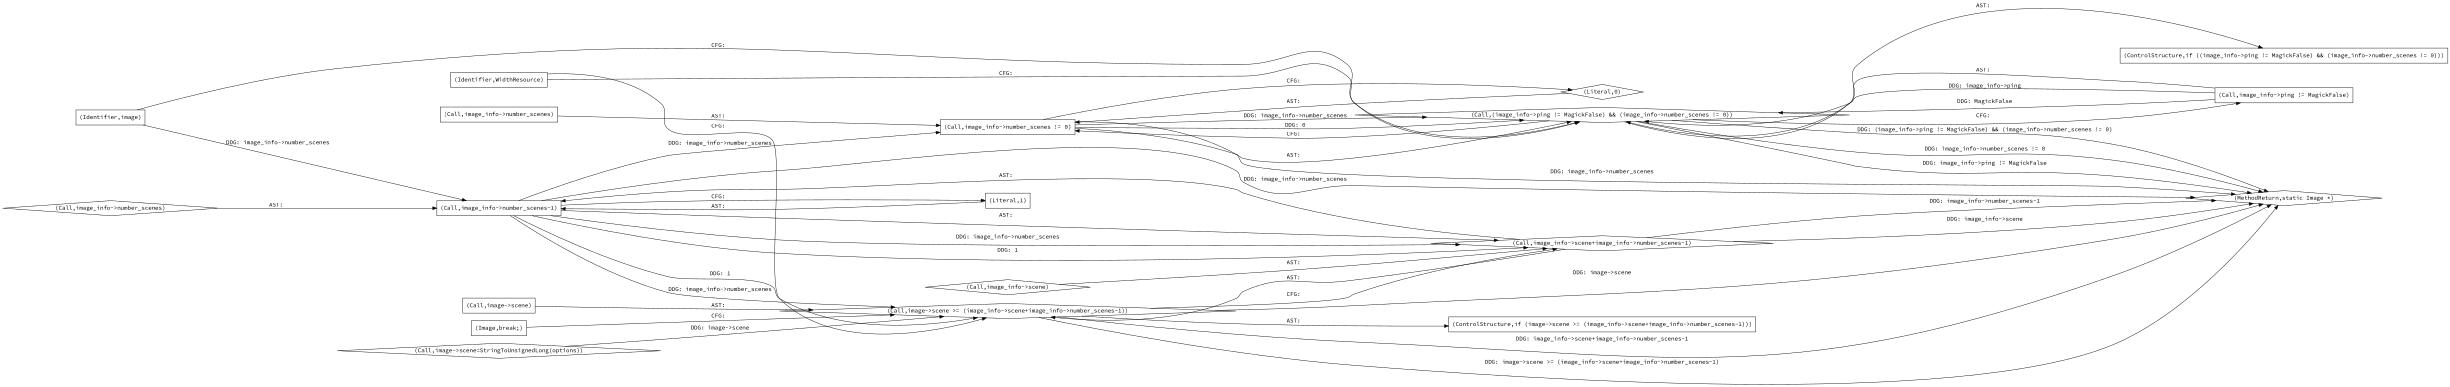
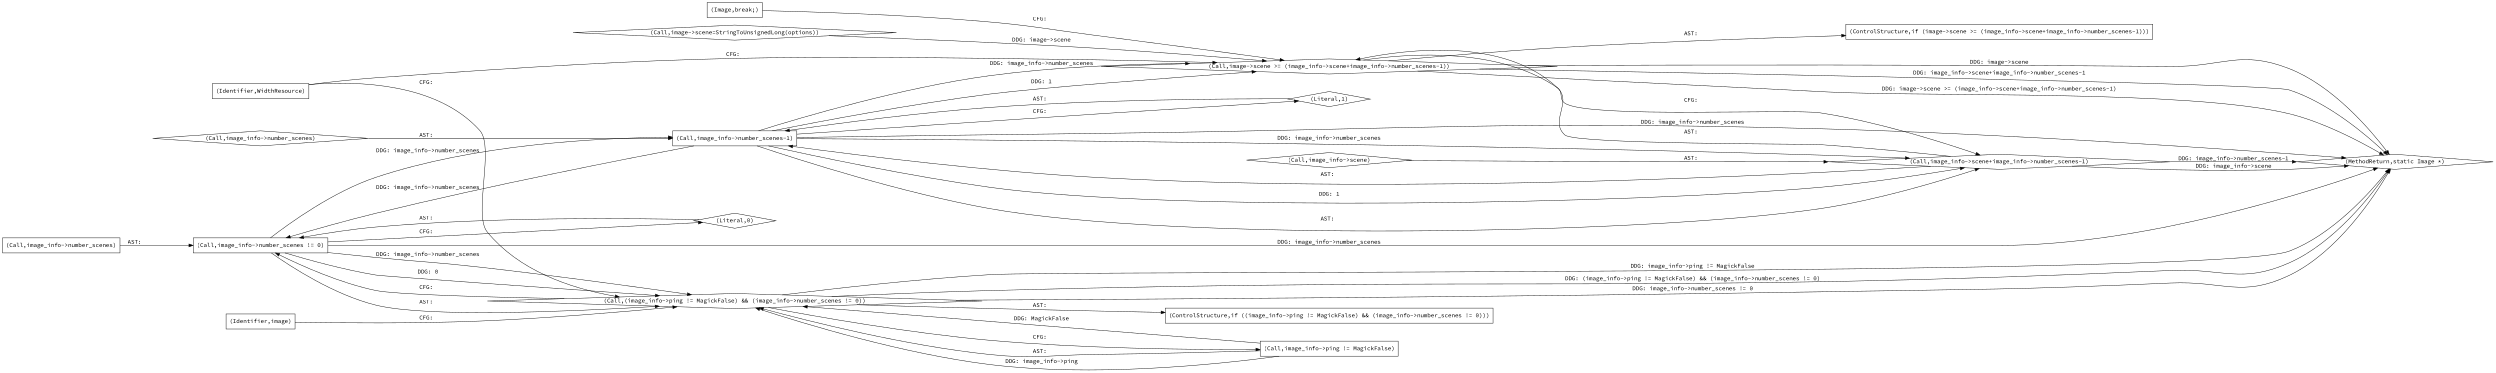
edge "(Identifier,image)" -> "(Call,image_info->number_scenes-1)": now "(Call,image_info->number_scenes != 0)" -> "(Call,image_info->number_scenes-1)"
node "(Literal,1)": shape box -> diamond
node "(Call,image->scene)": removed
